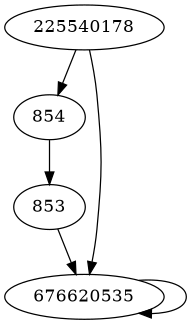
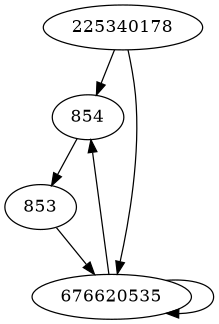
node "225540178": label "225540178" -> "225340178"
edge "676620535" -> "854": added
